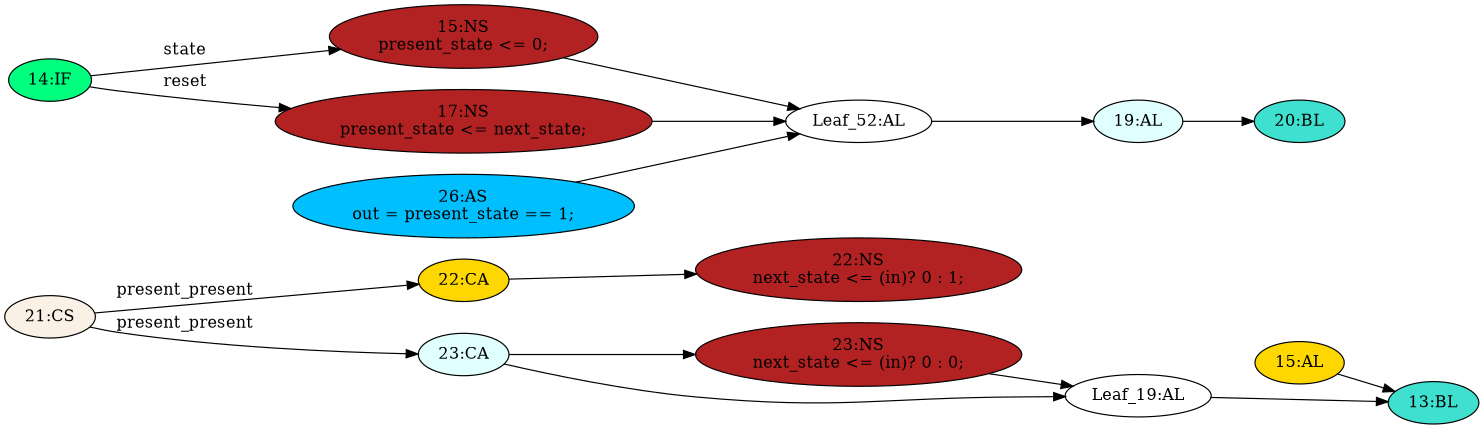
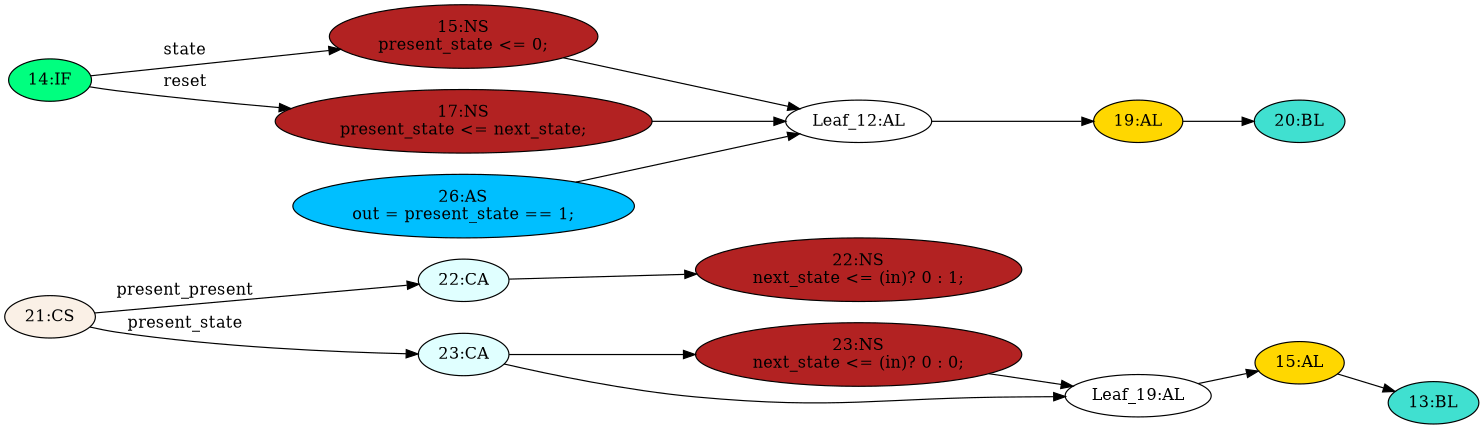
node "Leaf_52:AL": label "Leaf_52:AL" -> "Leaf_12:AL"
node "19:AL": fillcolor lightcyan -> gold
node "22:CA": fillcolor gold -> lightcyan
edge "21:CS" -> "23:CA": label "present_present" -> "present_state"
edge "Leaf_19:AL" -> "13:BL": now "Leaf_19:AL" -> "15:AL"
